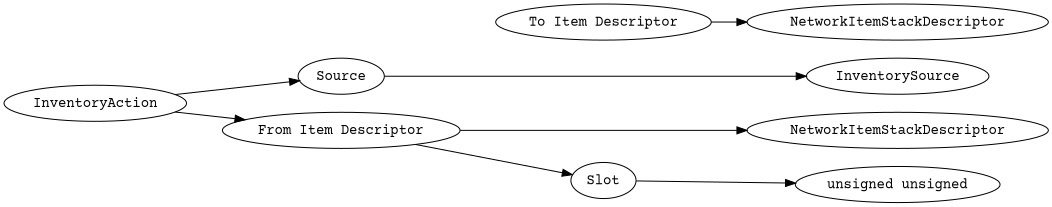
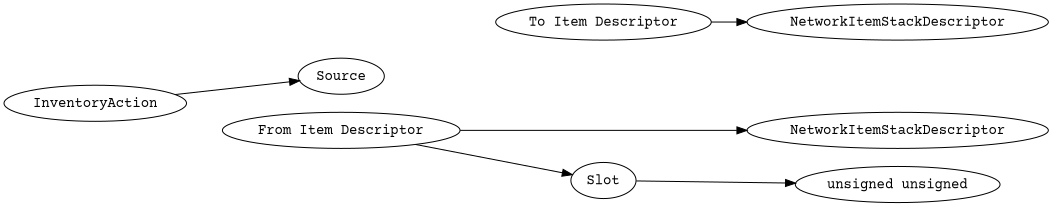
node "InventorySource": removed
edge "InventoryAction" -> "From Item Descriptor": removed
